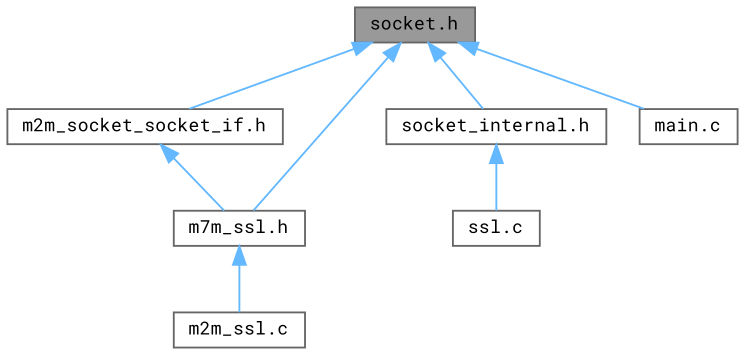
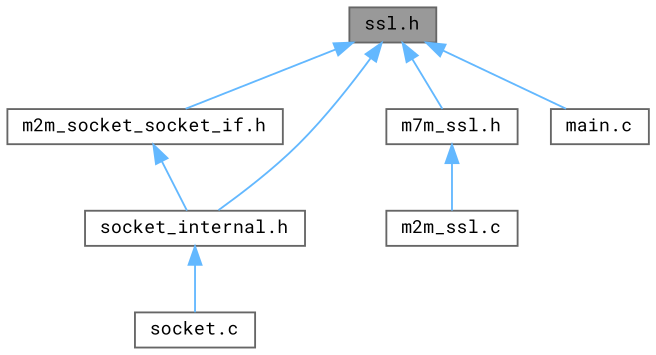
node "socket.h": label "socket.h" -> "ssl.h"
edge "m7m_ssl.h" -> "m2m_socket_socket_if.h": now "socket_internal.h" -> "m2m_socket_socket_if.h"
node "ssl.c": label "ssl.c" -> "socket.c"
